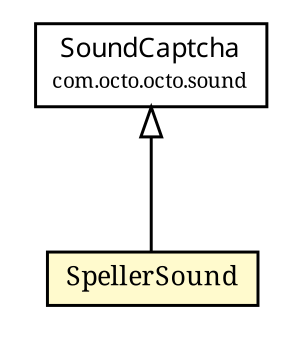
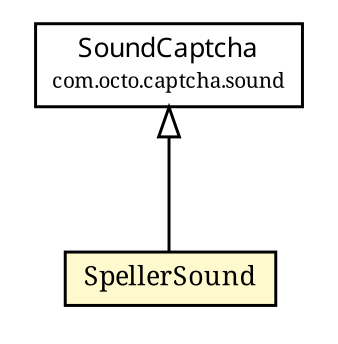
node "SoundCaptcha": text "com.octo.octo.sound" -> "com.octo.captcha.sound"
